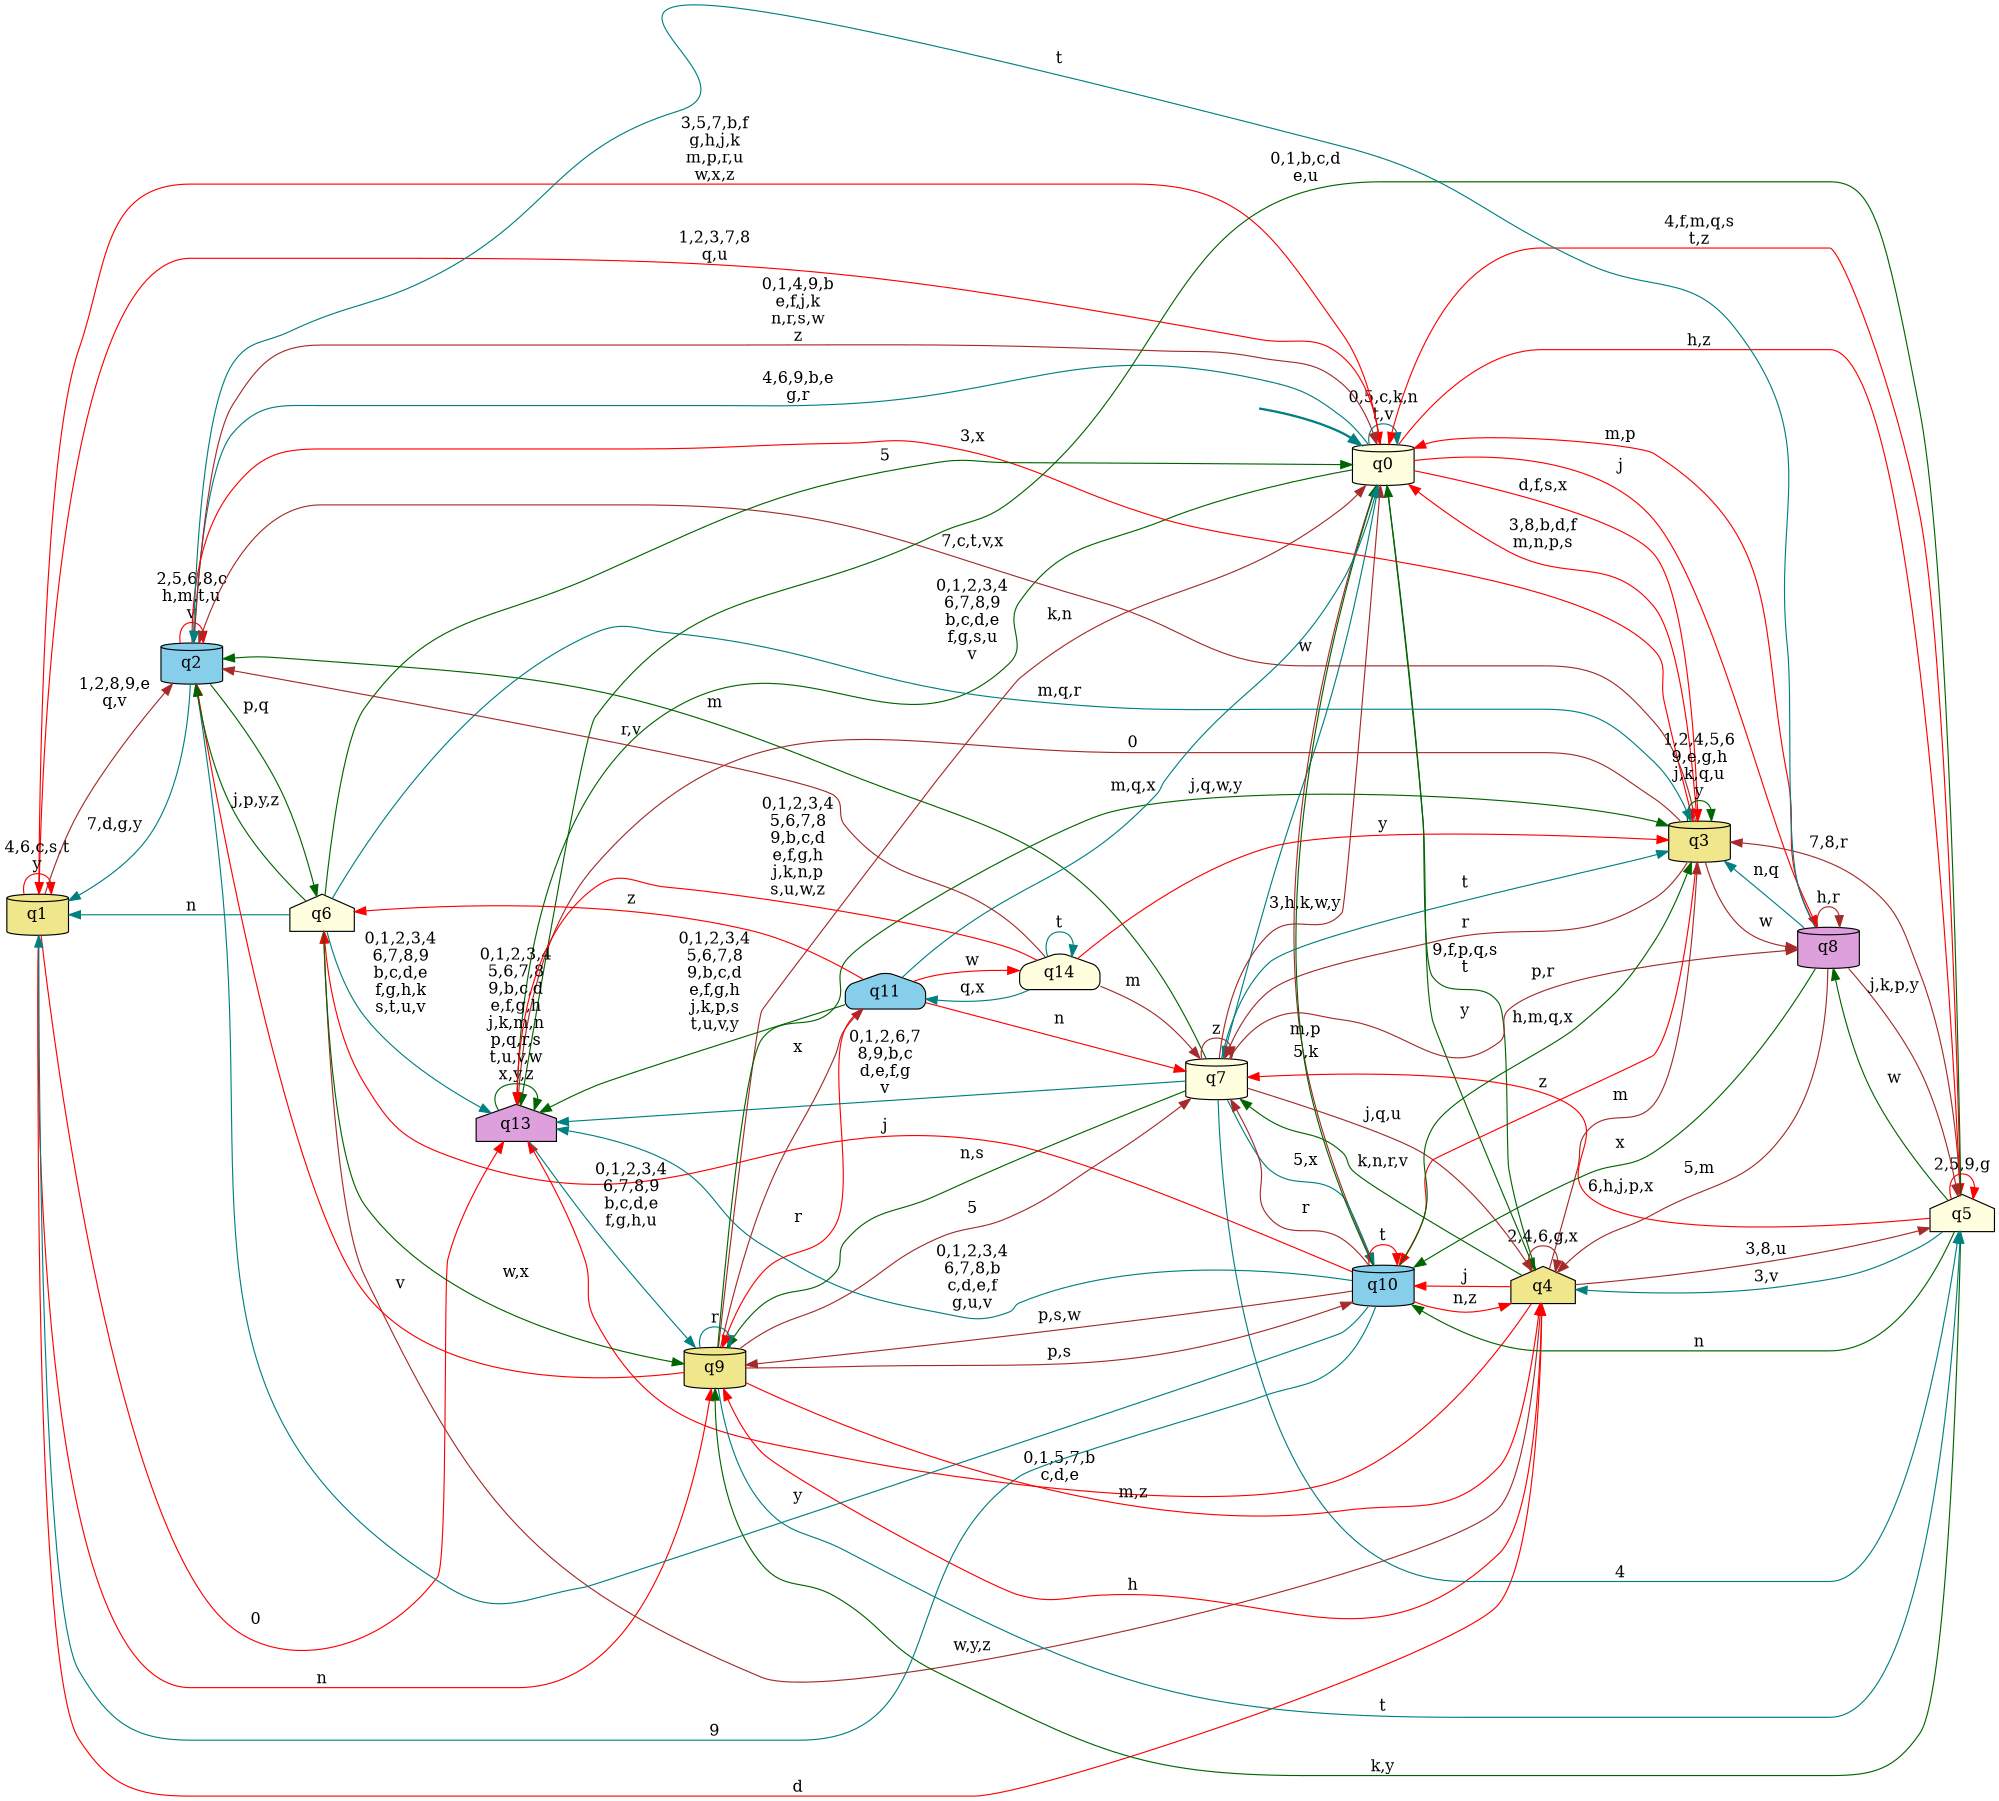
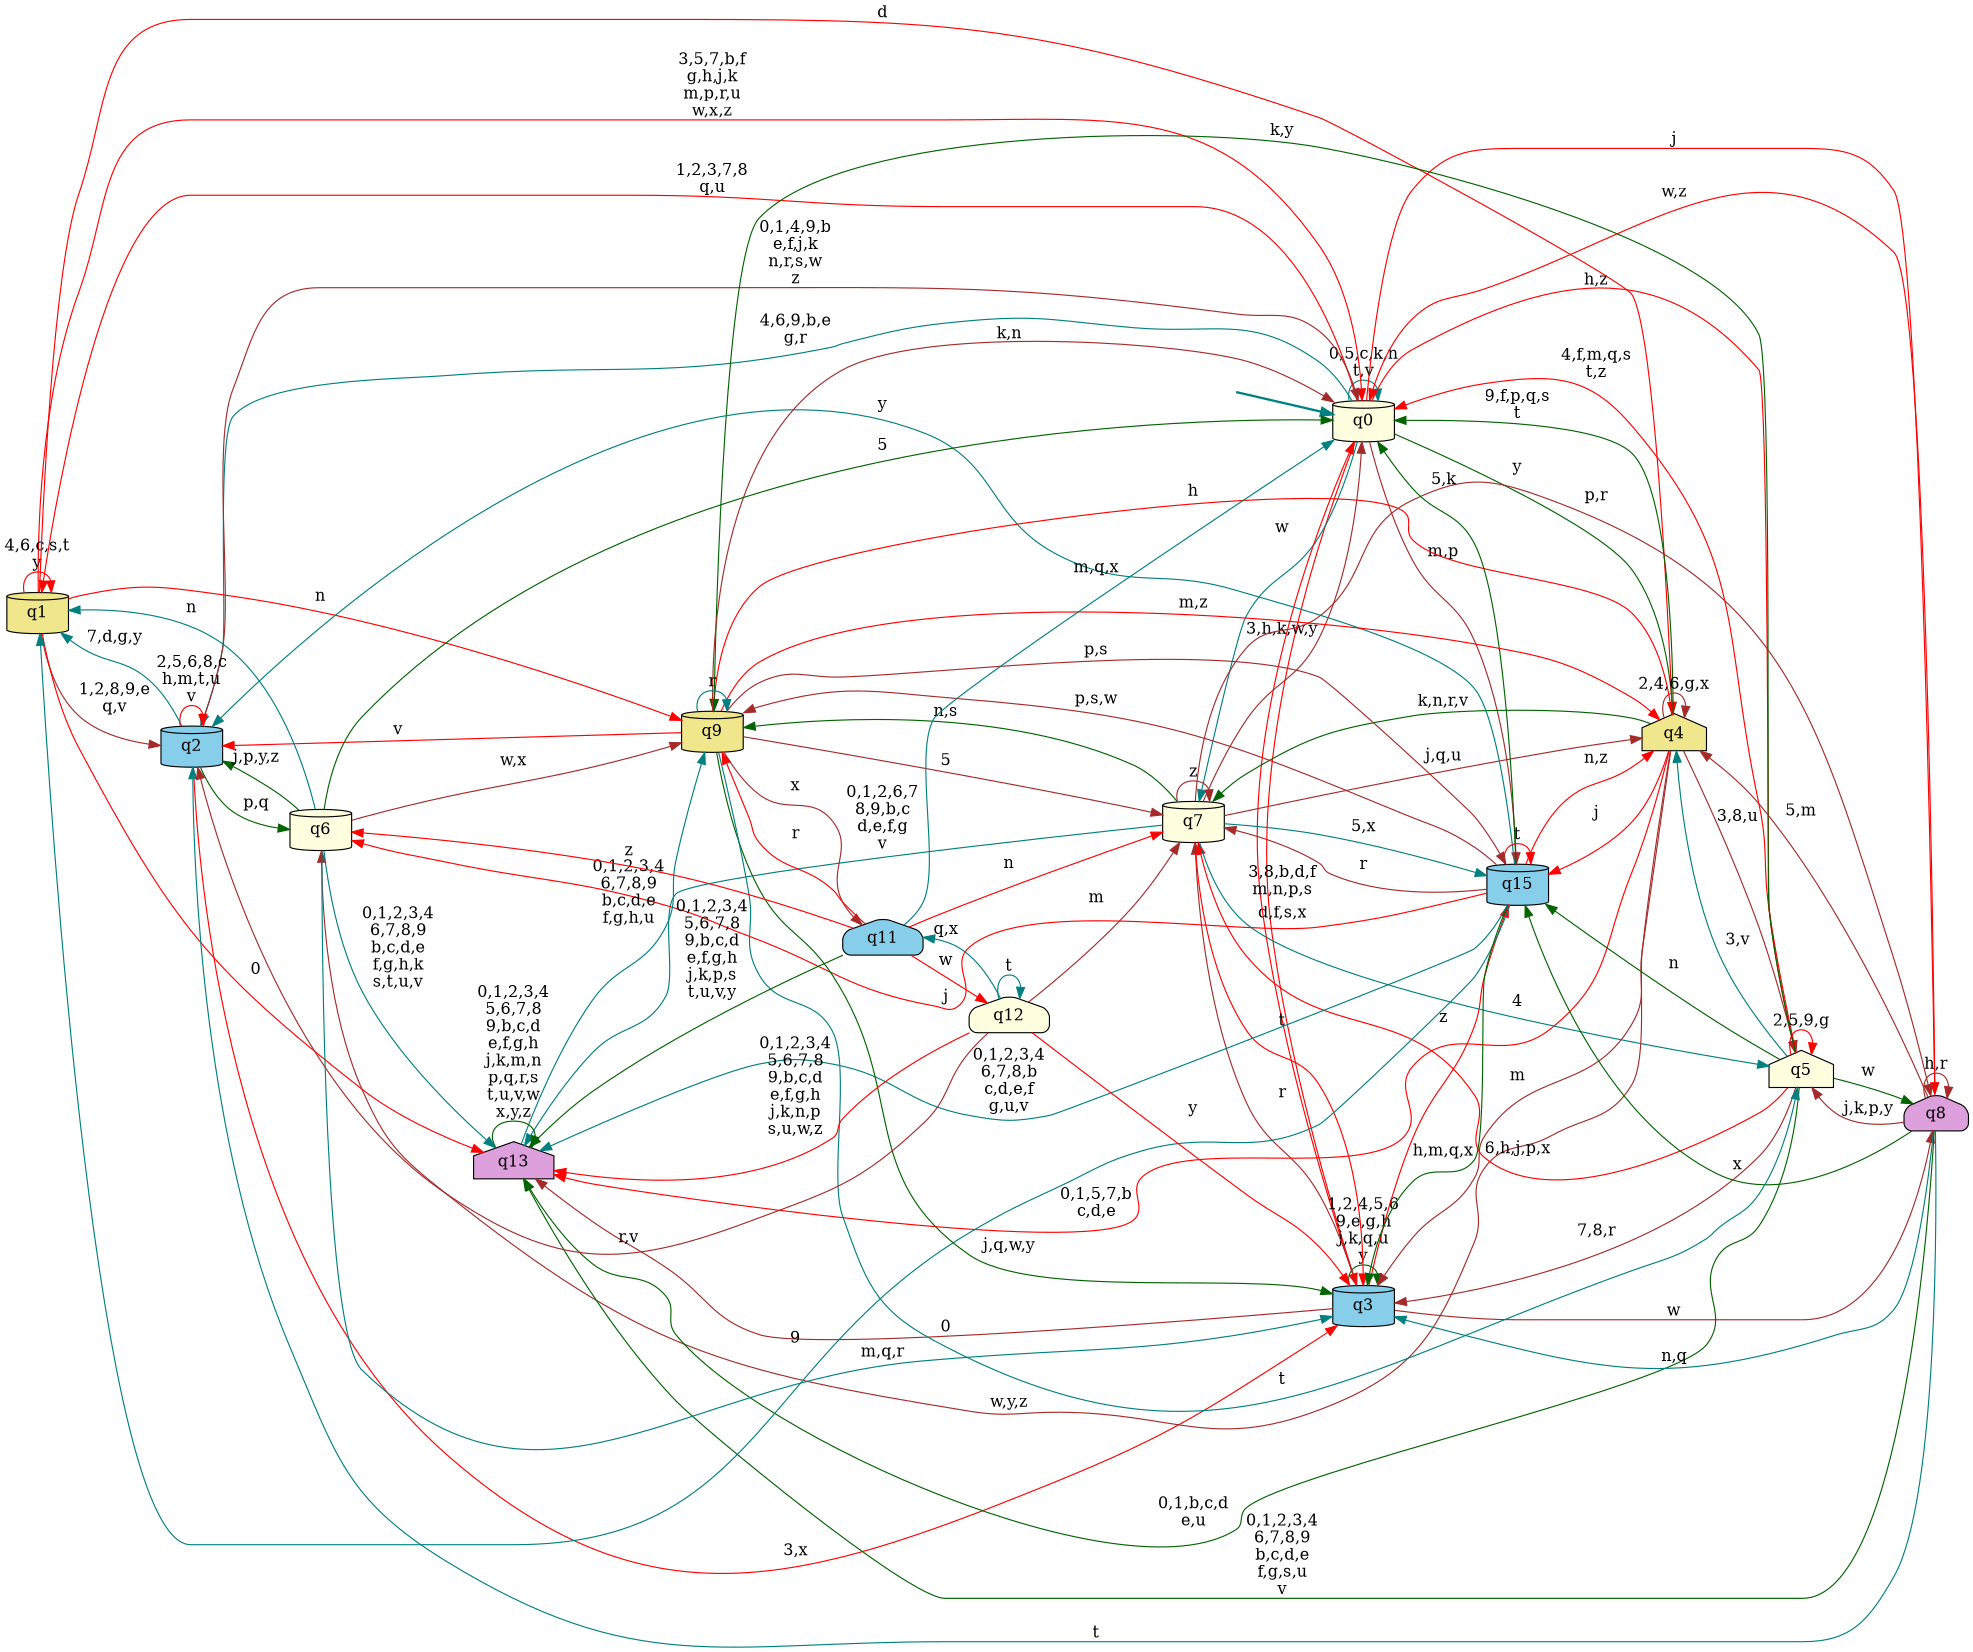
edge "q8" -> "q0": label "m,p" -> "w,z"
edge "q3" -> "q2": removed, label "7,c,t,v,x"
edge "q0" -> "q13": now "q8" -> "q13"
edge "q7" -> "q2": removed, label "m"
node "q3": fillcolor khaki -> skyblue
node "q6": shape house -> cylinder
edge "q7" -> "q3": color teal -> red
node "q8": shape cylinder -> house
node "q14": label "q14" -> "q12"
edge "q6" -> "q9": color darkgreen -> brown
node "q10": label "q10" -> "q15"
